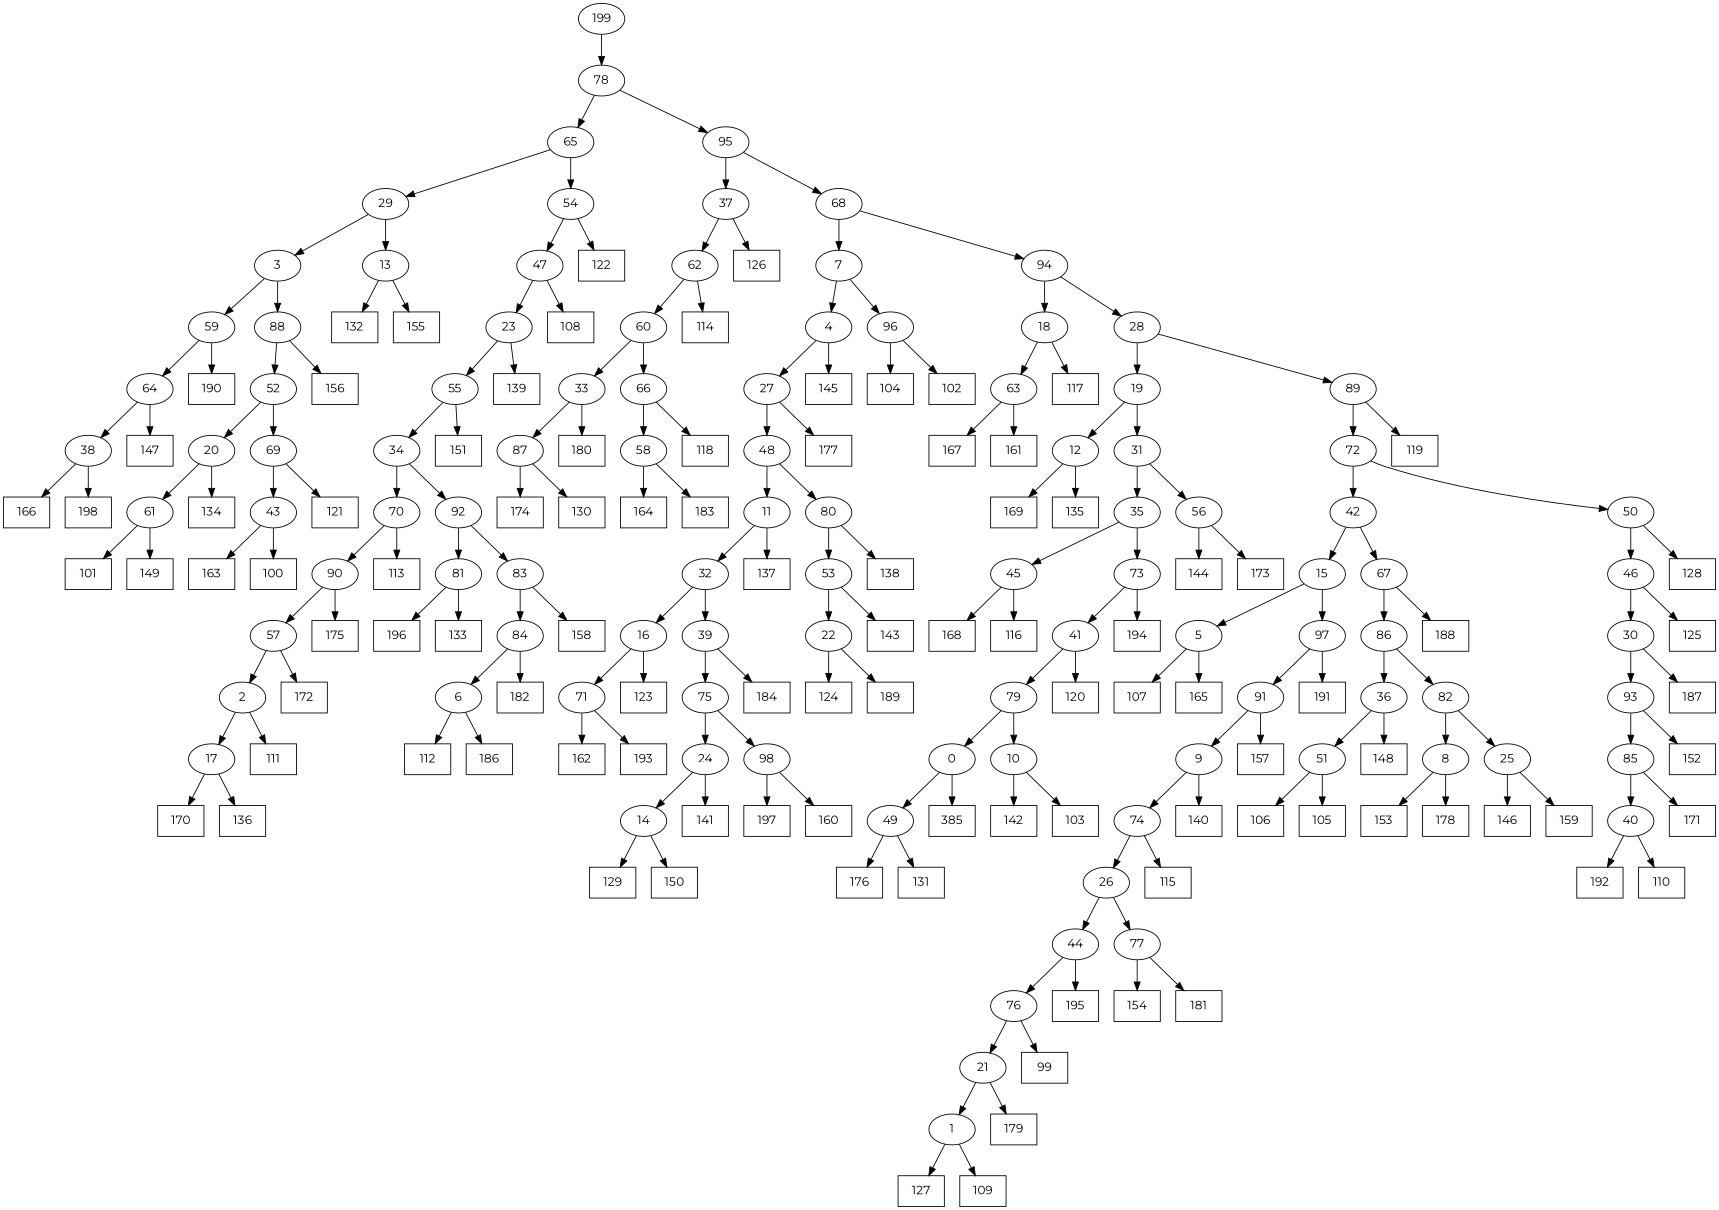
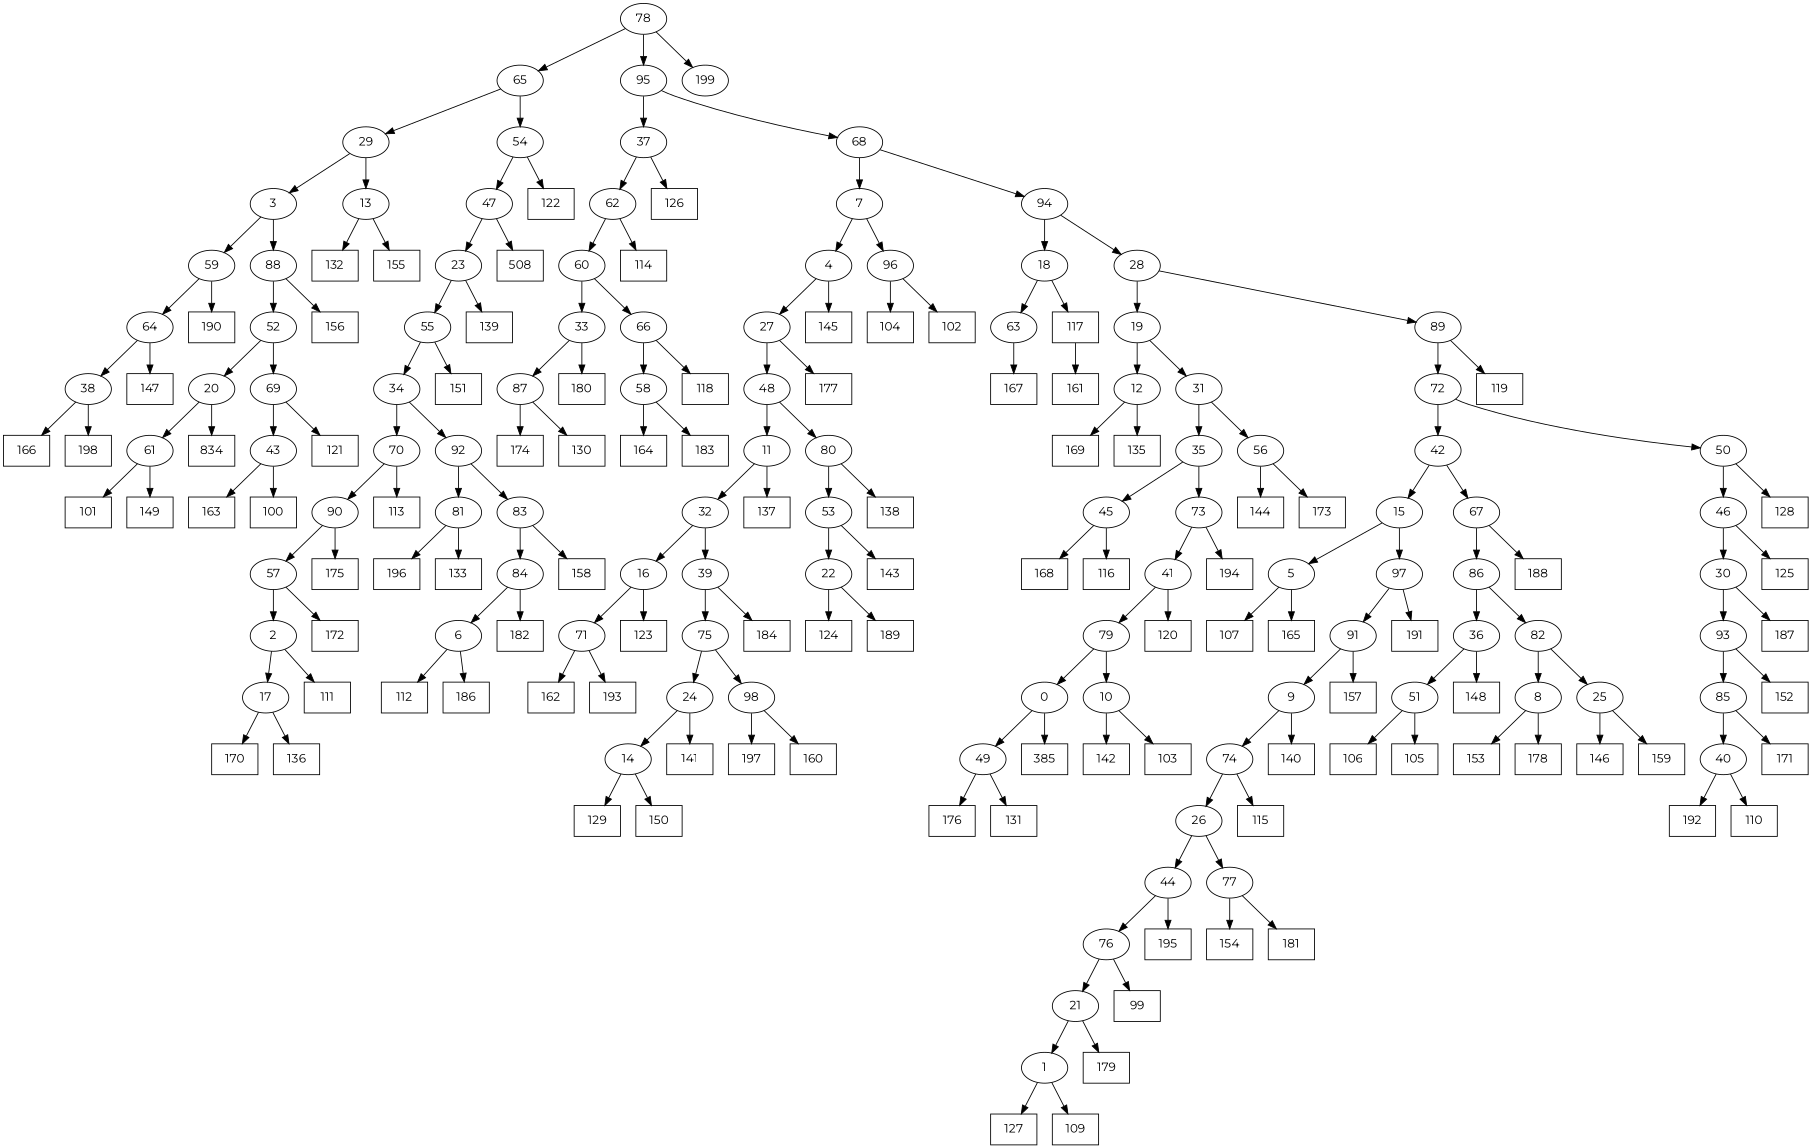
edge "199" -> "78": reversed
node "108": label "108" -> "508"
edge "63" -> "161": now "117" -> "161"
node "134": label "134" -> "834"
